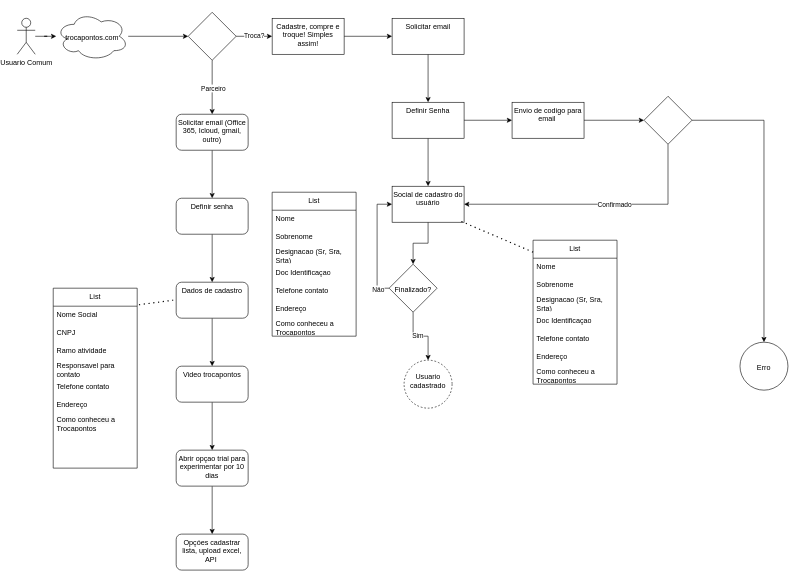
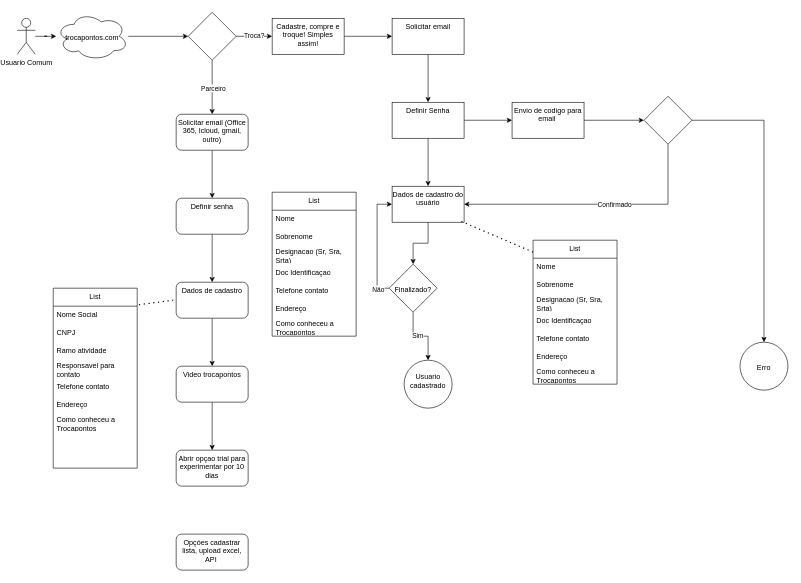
node "Social de cadastro do usuário": label "Social de cadastro do usuário" -> "Dados de cadastro do usuário"
node "Usuario cadastrado": style dashed -> solid
edge "Abrir opçao trial para experimentar por 10 dias" -> "Opçóes cadastrar lista, upload excel, API": removed
